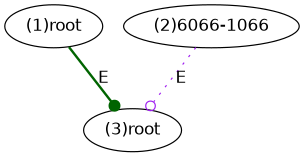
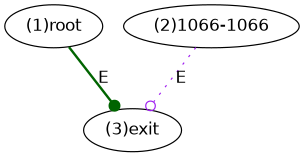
node "(2)6066-1066": label "(2)6066-1066" -> "(2)1066-1066"
node "(3)root": label "(3)root" -> "(3)exit"
